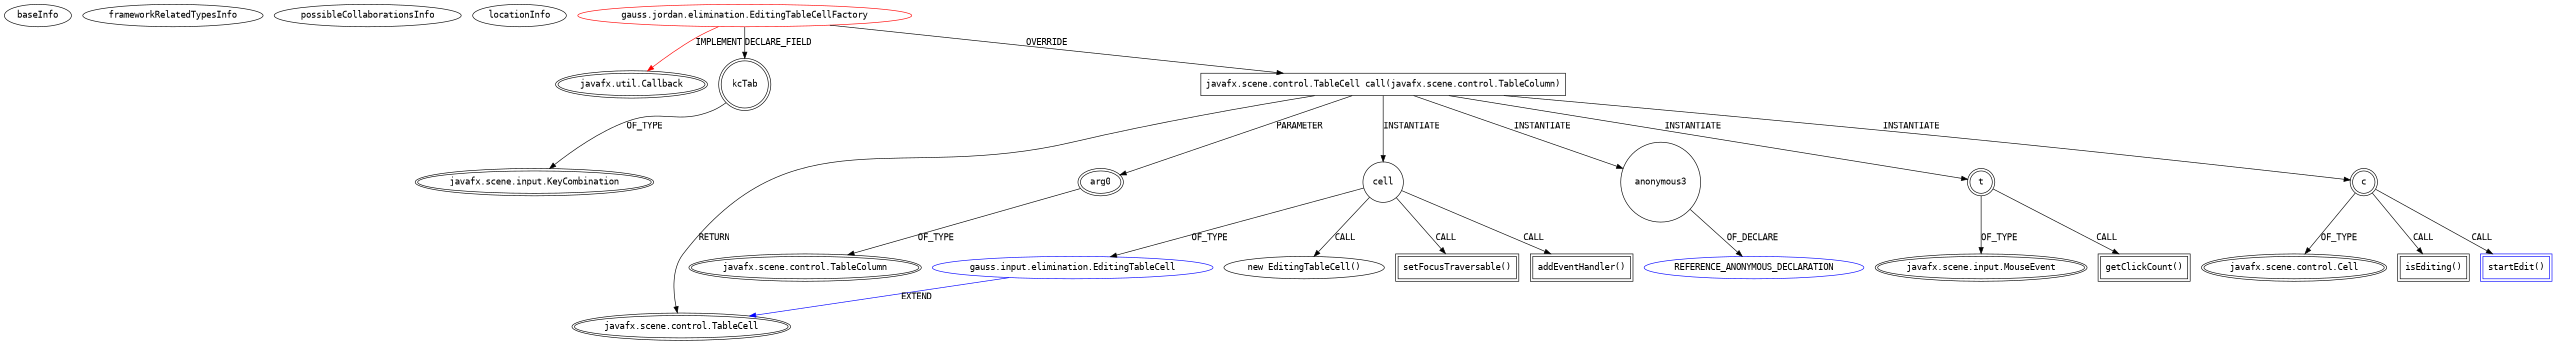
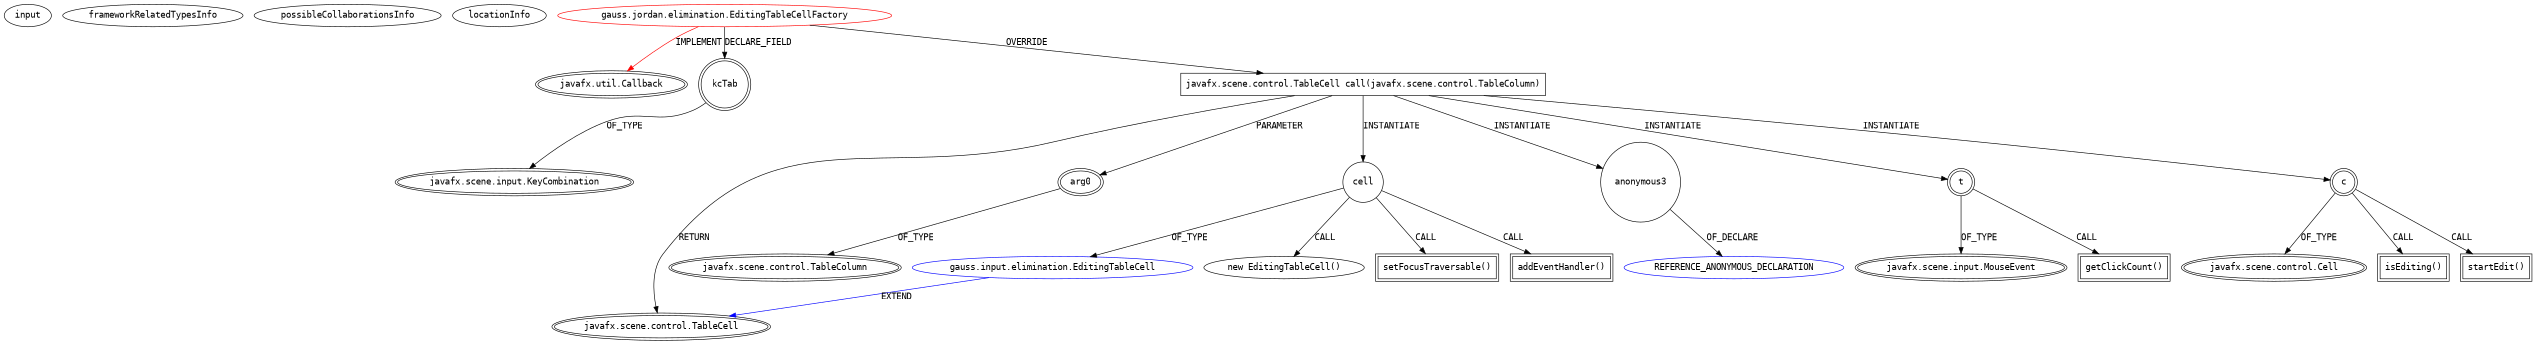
node "baseInfo": label "baseInfo" -> "input"
node "startEdit()": color blue -> black
